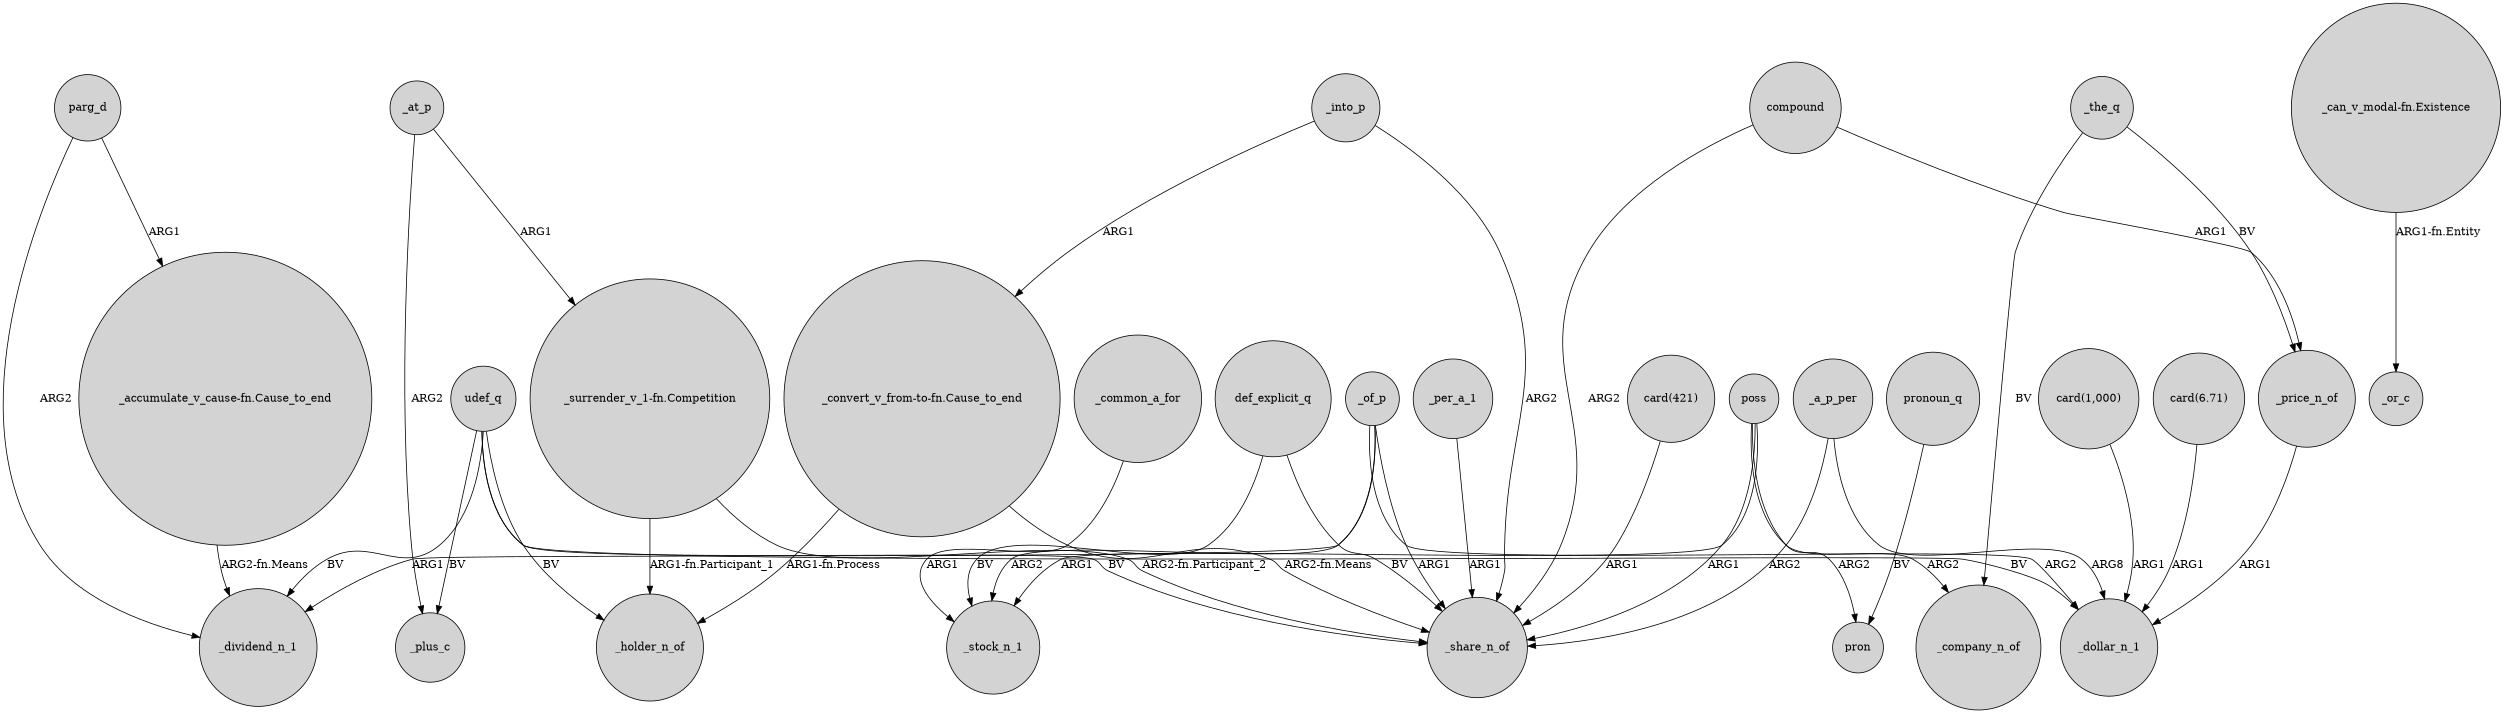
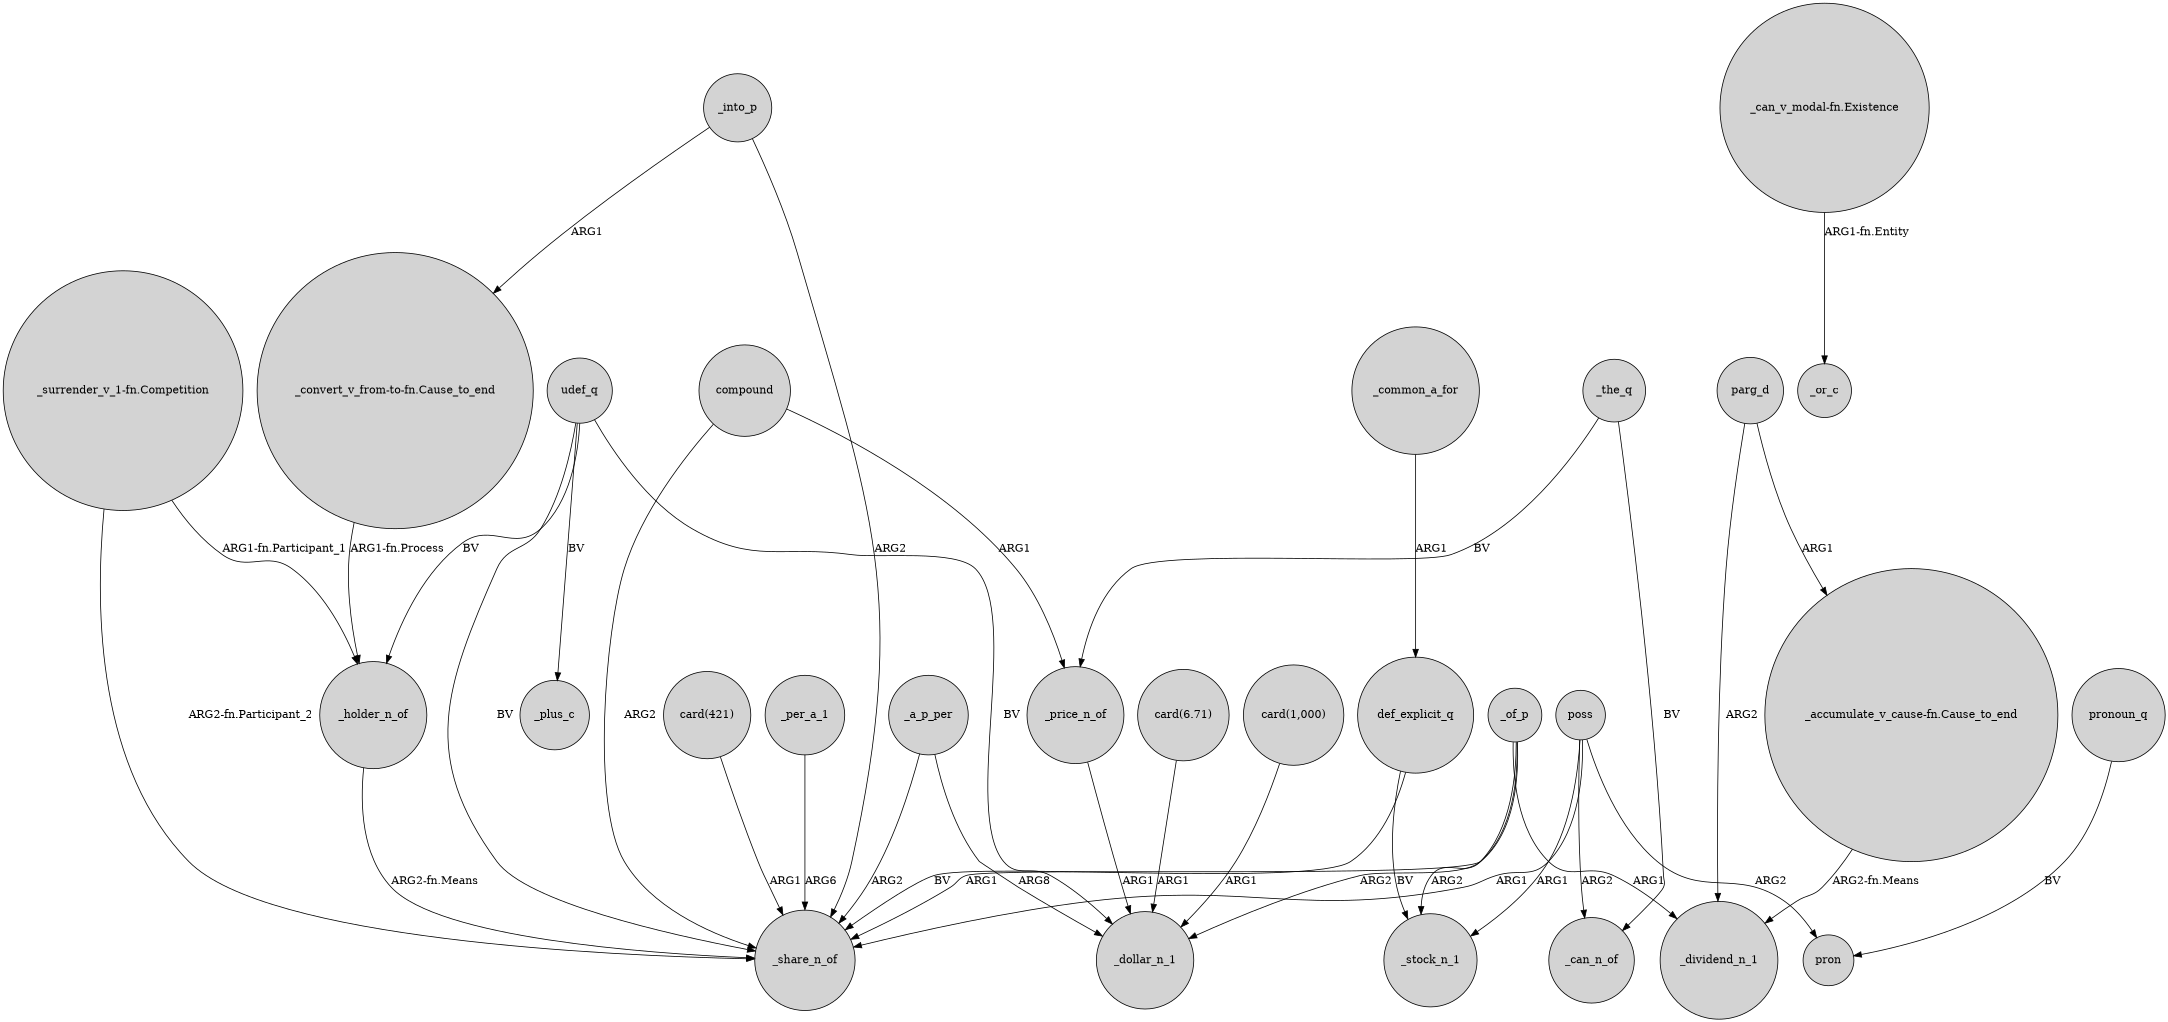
node "_at_p": removed
edge "_common_a_for" -> "_stock_n_1": now "_common_a_for" -> "def_explicit_q"
edge "udef_q" -> "_dividend_n_1": removed, label "BV"
edge "_per_a_1" -> "_share_n_of": label "ARG1" -> "ARG6"
edge "_convert_v_from-to-fn.Cause_to_end" -> "_share_n_of": now "_holder_n_of" -> "_share_n_of"
node "_company_n_of": label "_company_n_of" -> "_can_n_of"
